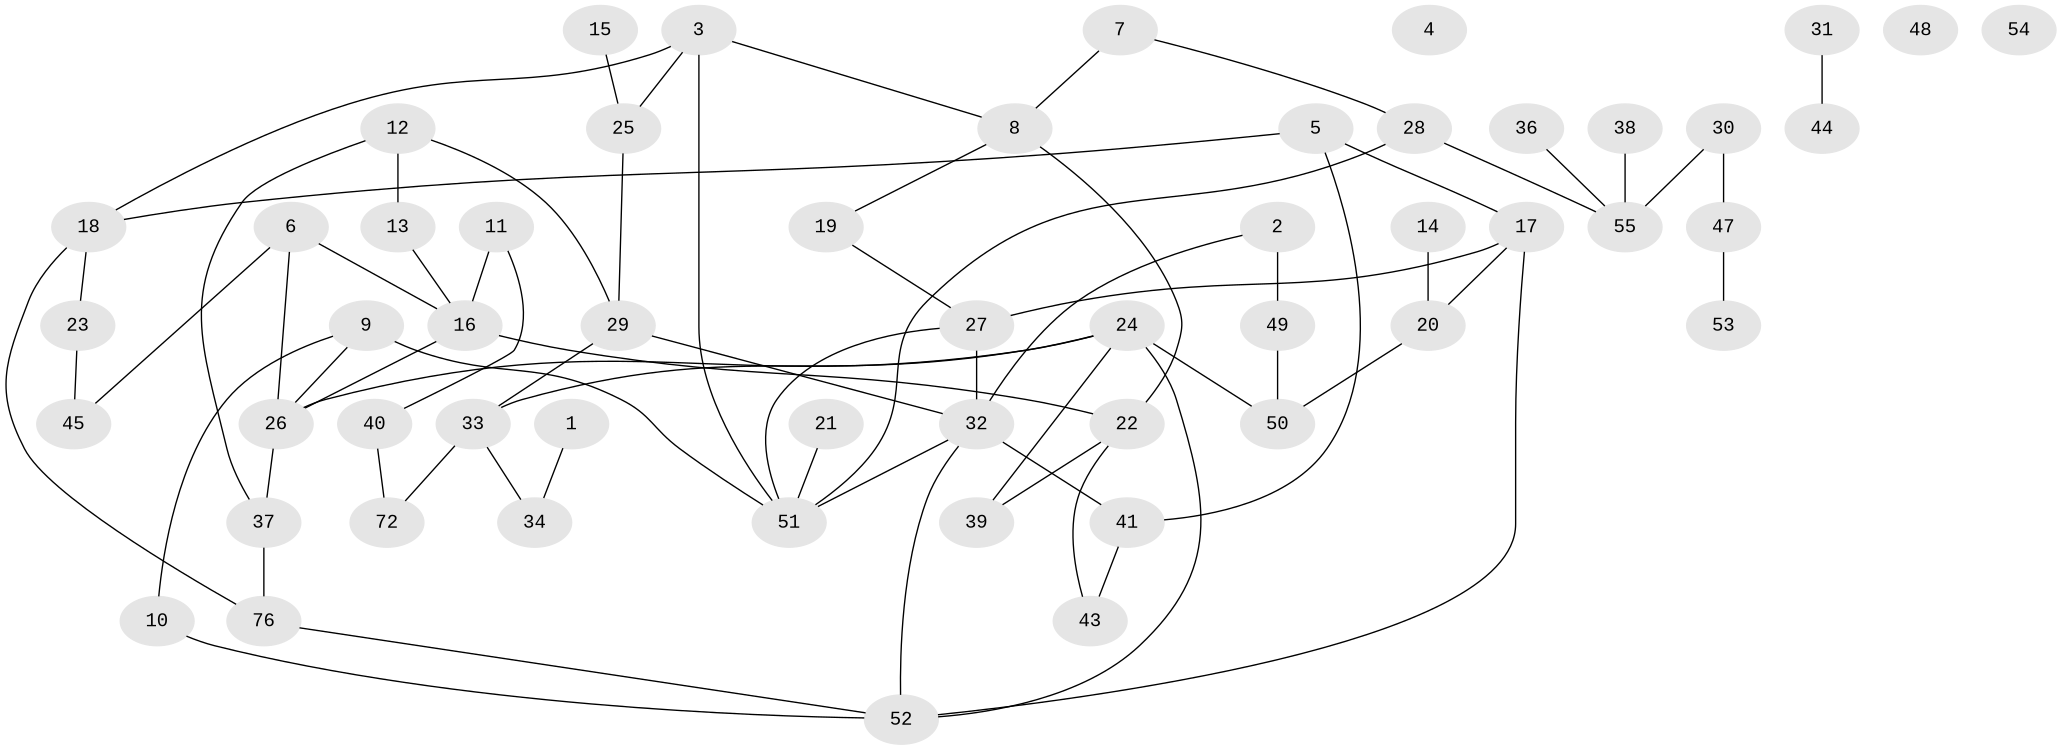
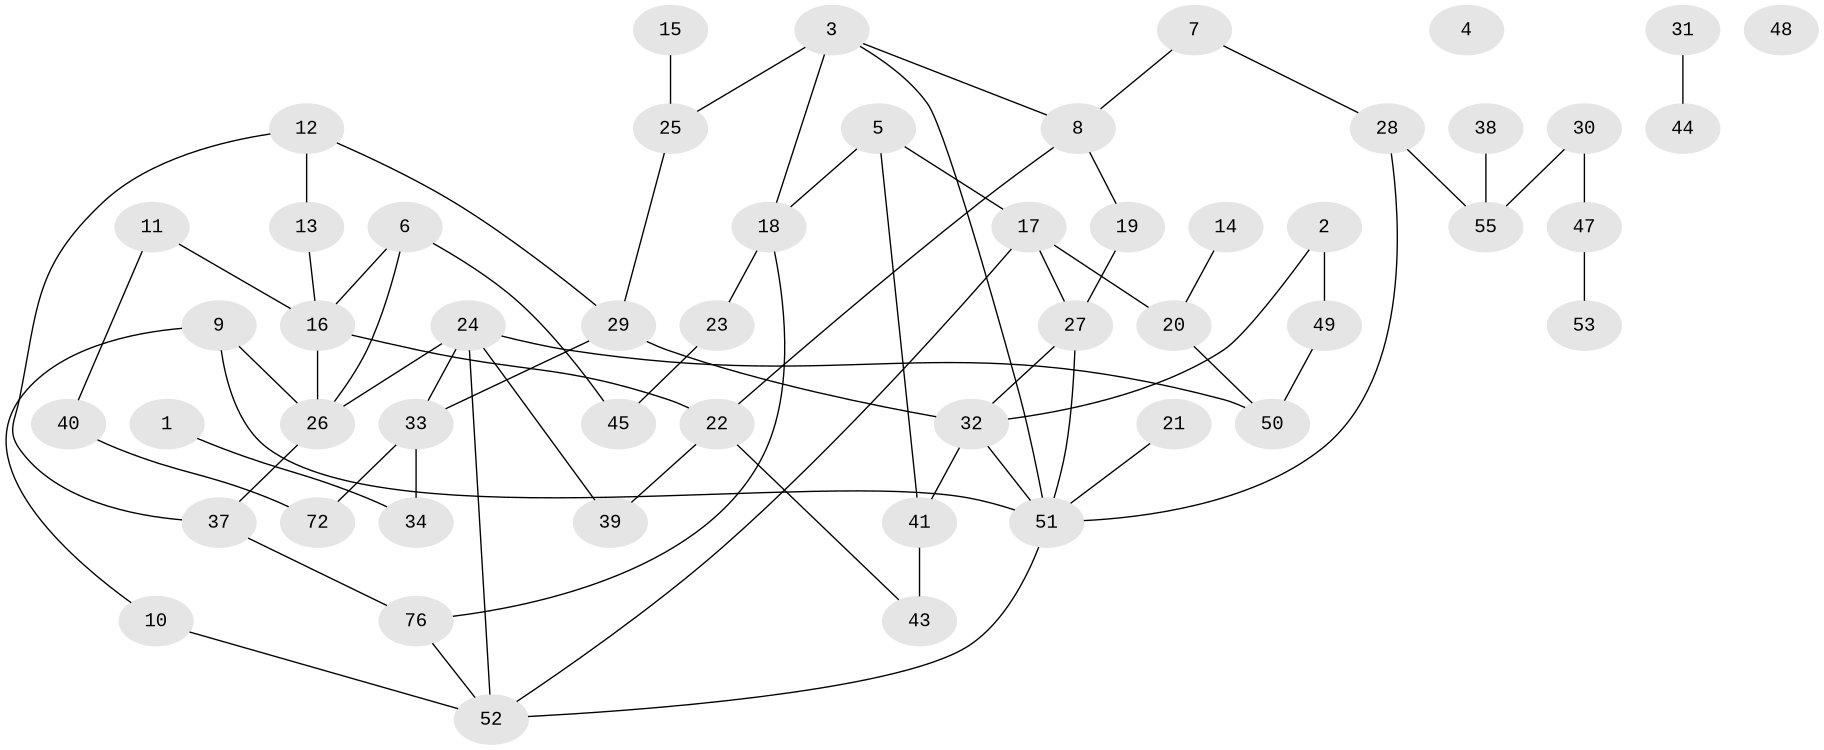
node "54": removed
node "36": removed
edge "32" -- "52": now "51" -- "52"
